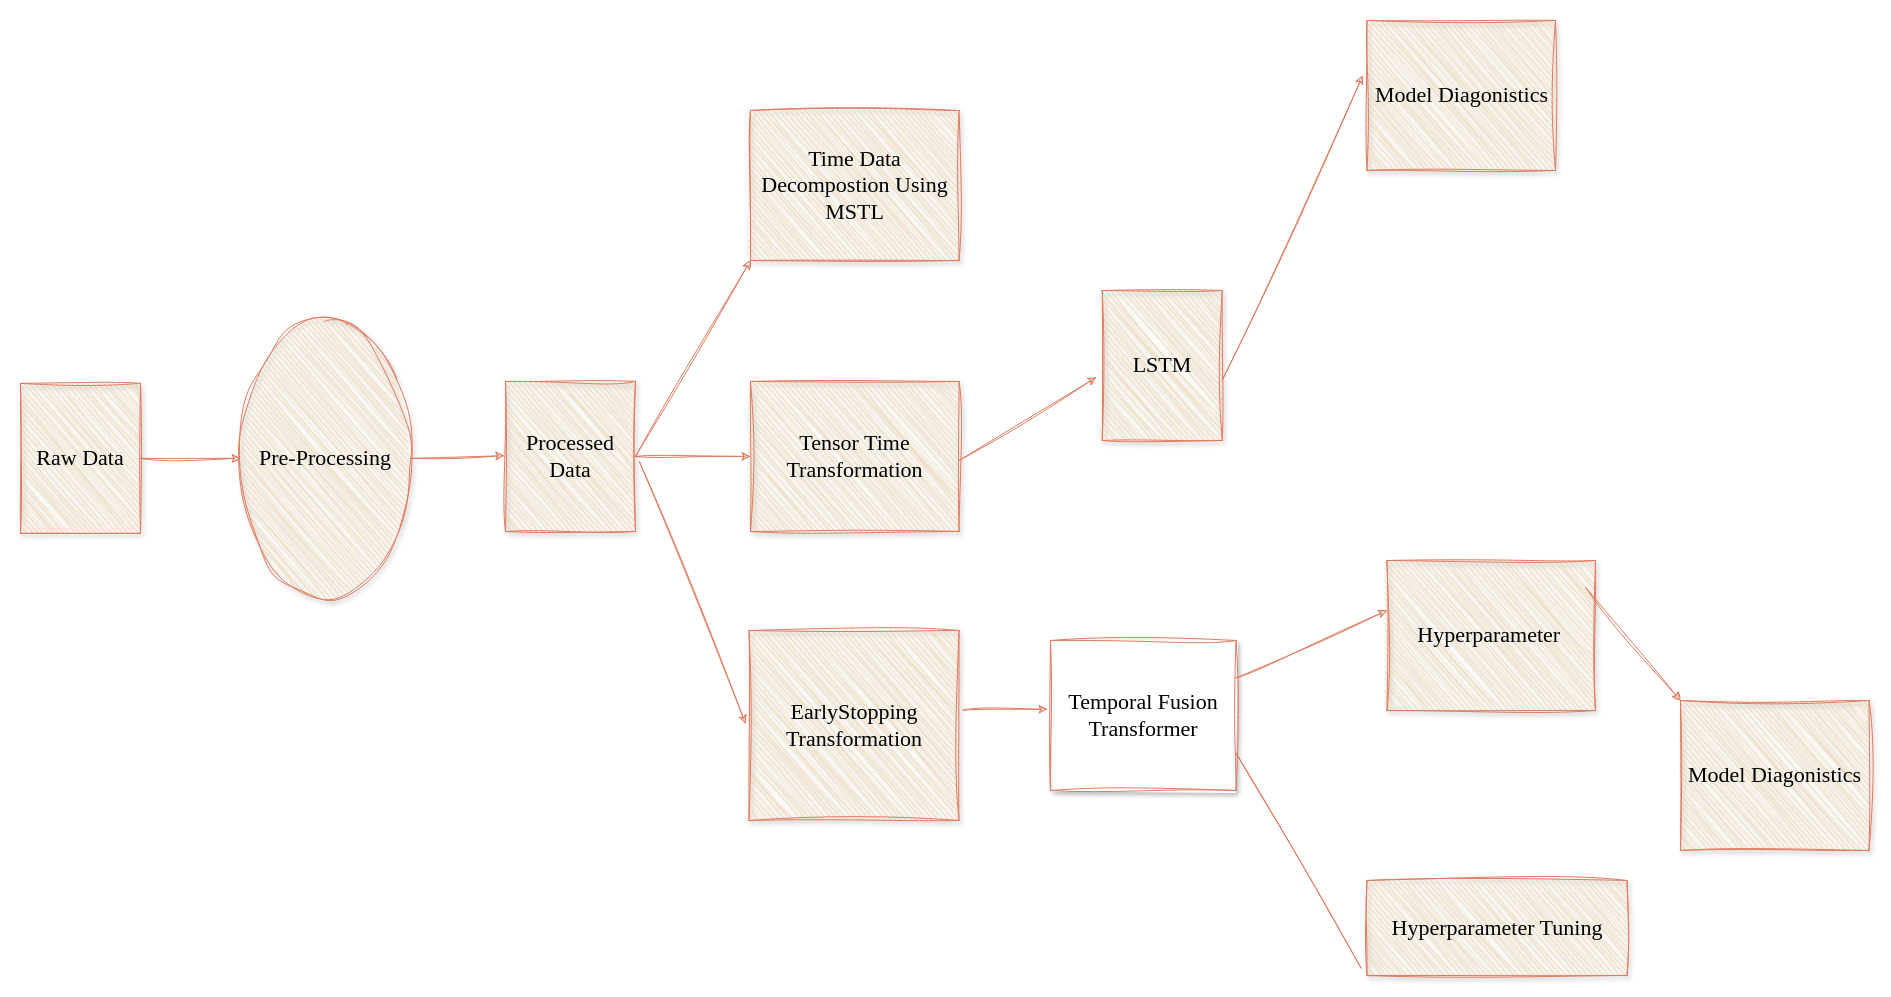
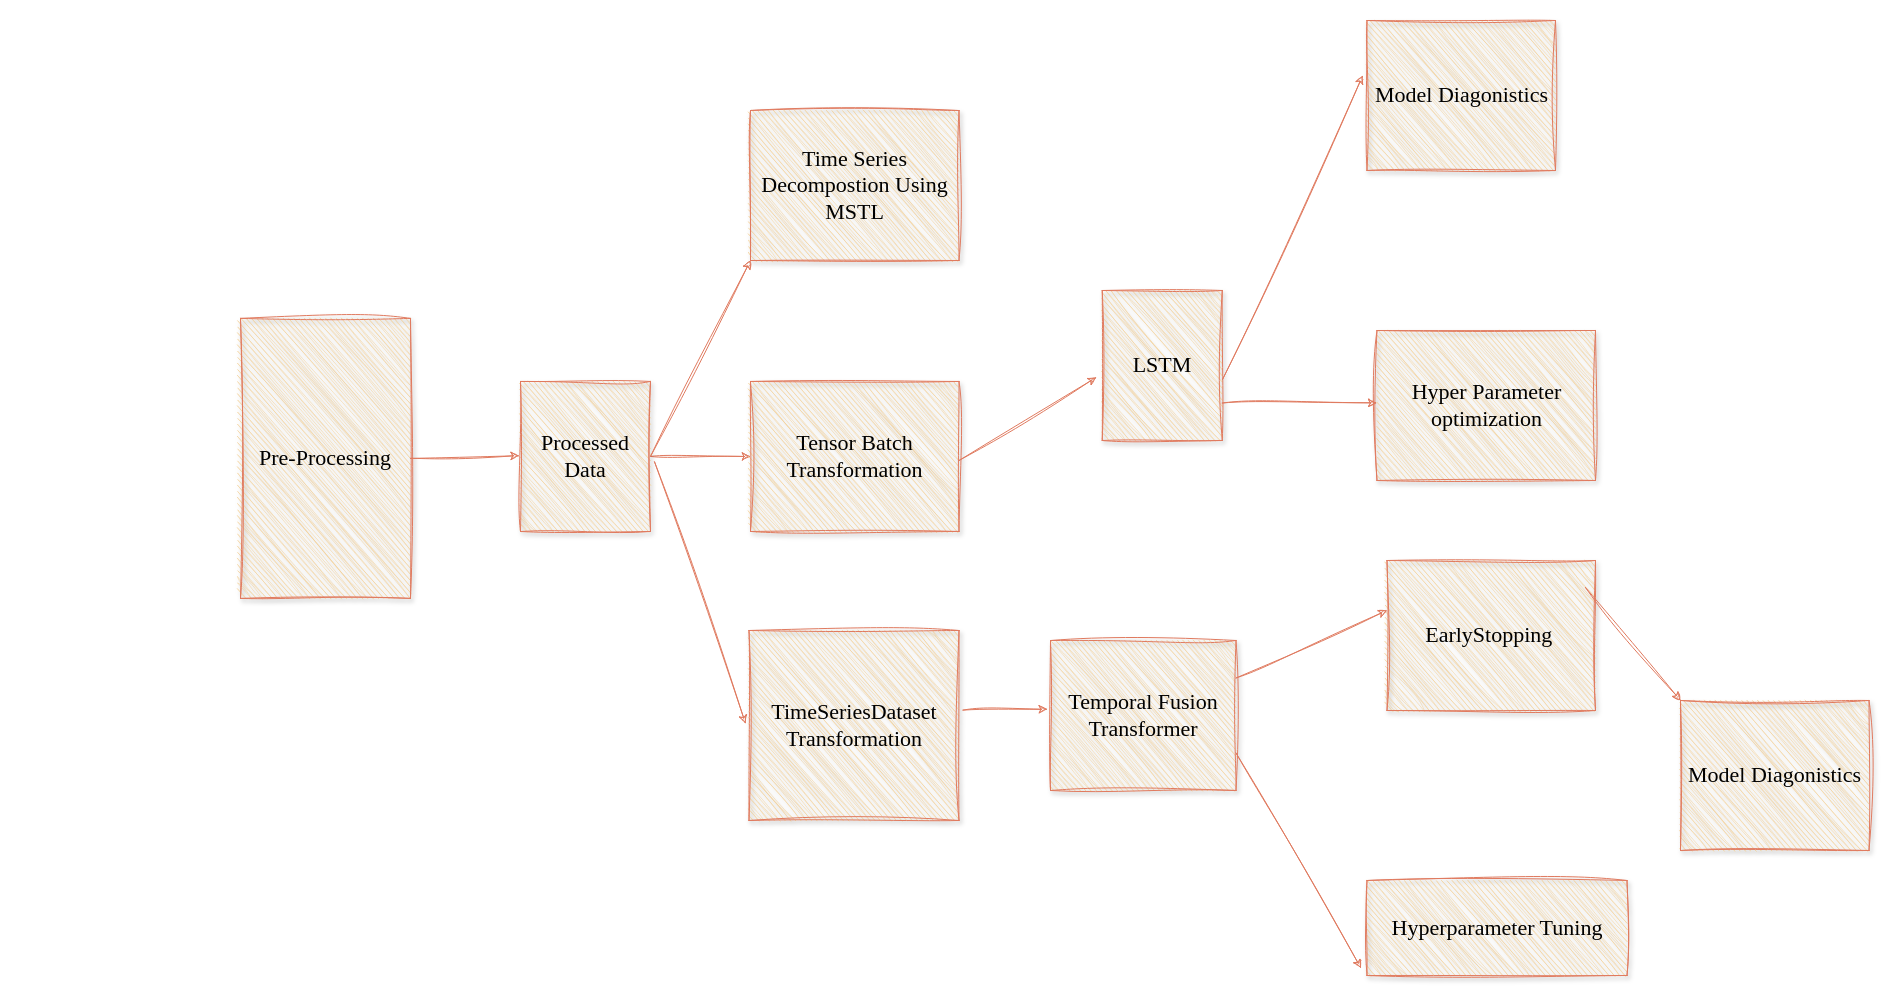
node "Time Data Decompostion Using MSTL": label "Time Data Decompostion Using MSTL" -> "Time Series Decompostion Using MSTL"
edge "LSTM" -> "Hyper Parameter optimization": added
node "Hyper Parameter optimization": added
node "Processed Data": moved (571, 456) -> (586, 456)
node "Tensor Time Transformation": label "Tensor Time Transformation" -> "Tensor Batch Transformation"
node "Raw Data": removed
edge "Raw Data" -> "Pre-Processing": removed
node "Pre-Processing": shape ellipse -> rectangle
node "Hyperparameter": label "Hyperparameter" -> "EarlyStopping"
node "Temporal Fusion Transformer": fillcolor #ffffff -> #f2cc8f
node "EarlyStopping Transformation": label "EarlyStopping Transformation" -> "TimeSeriesDataset Transformation"
edge "Temporal Fusion Transformer" -- "Hyperparameter Tuning": arrowhead none -> classic
